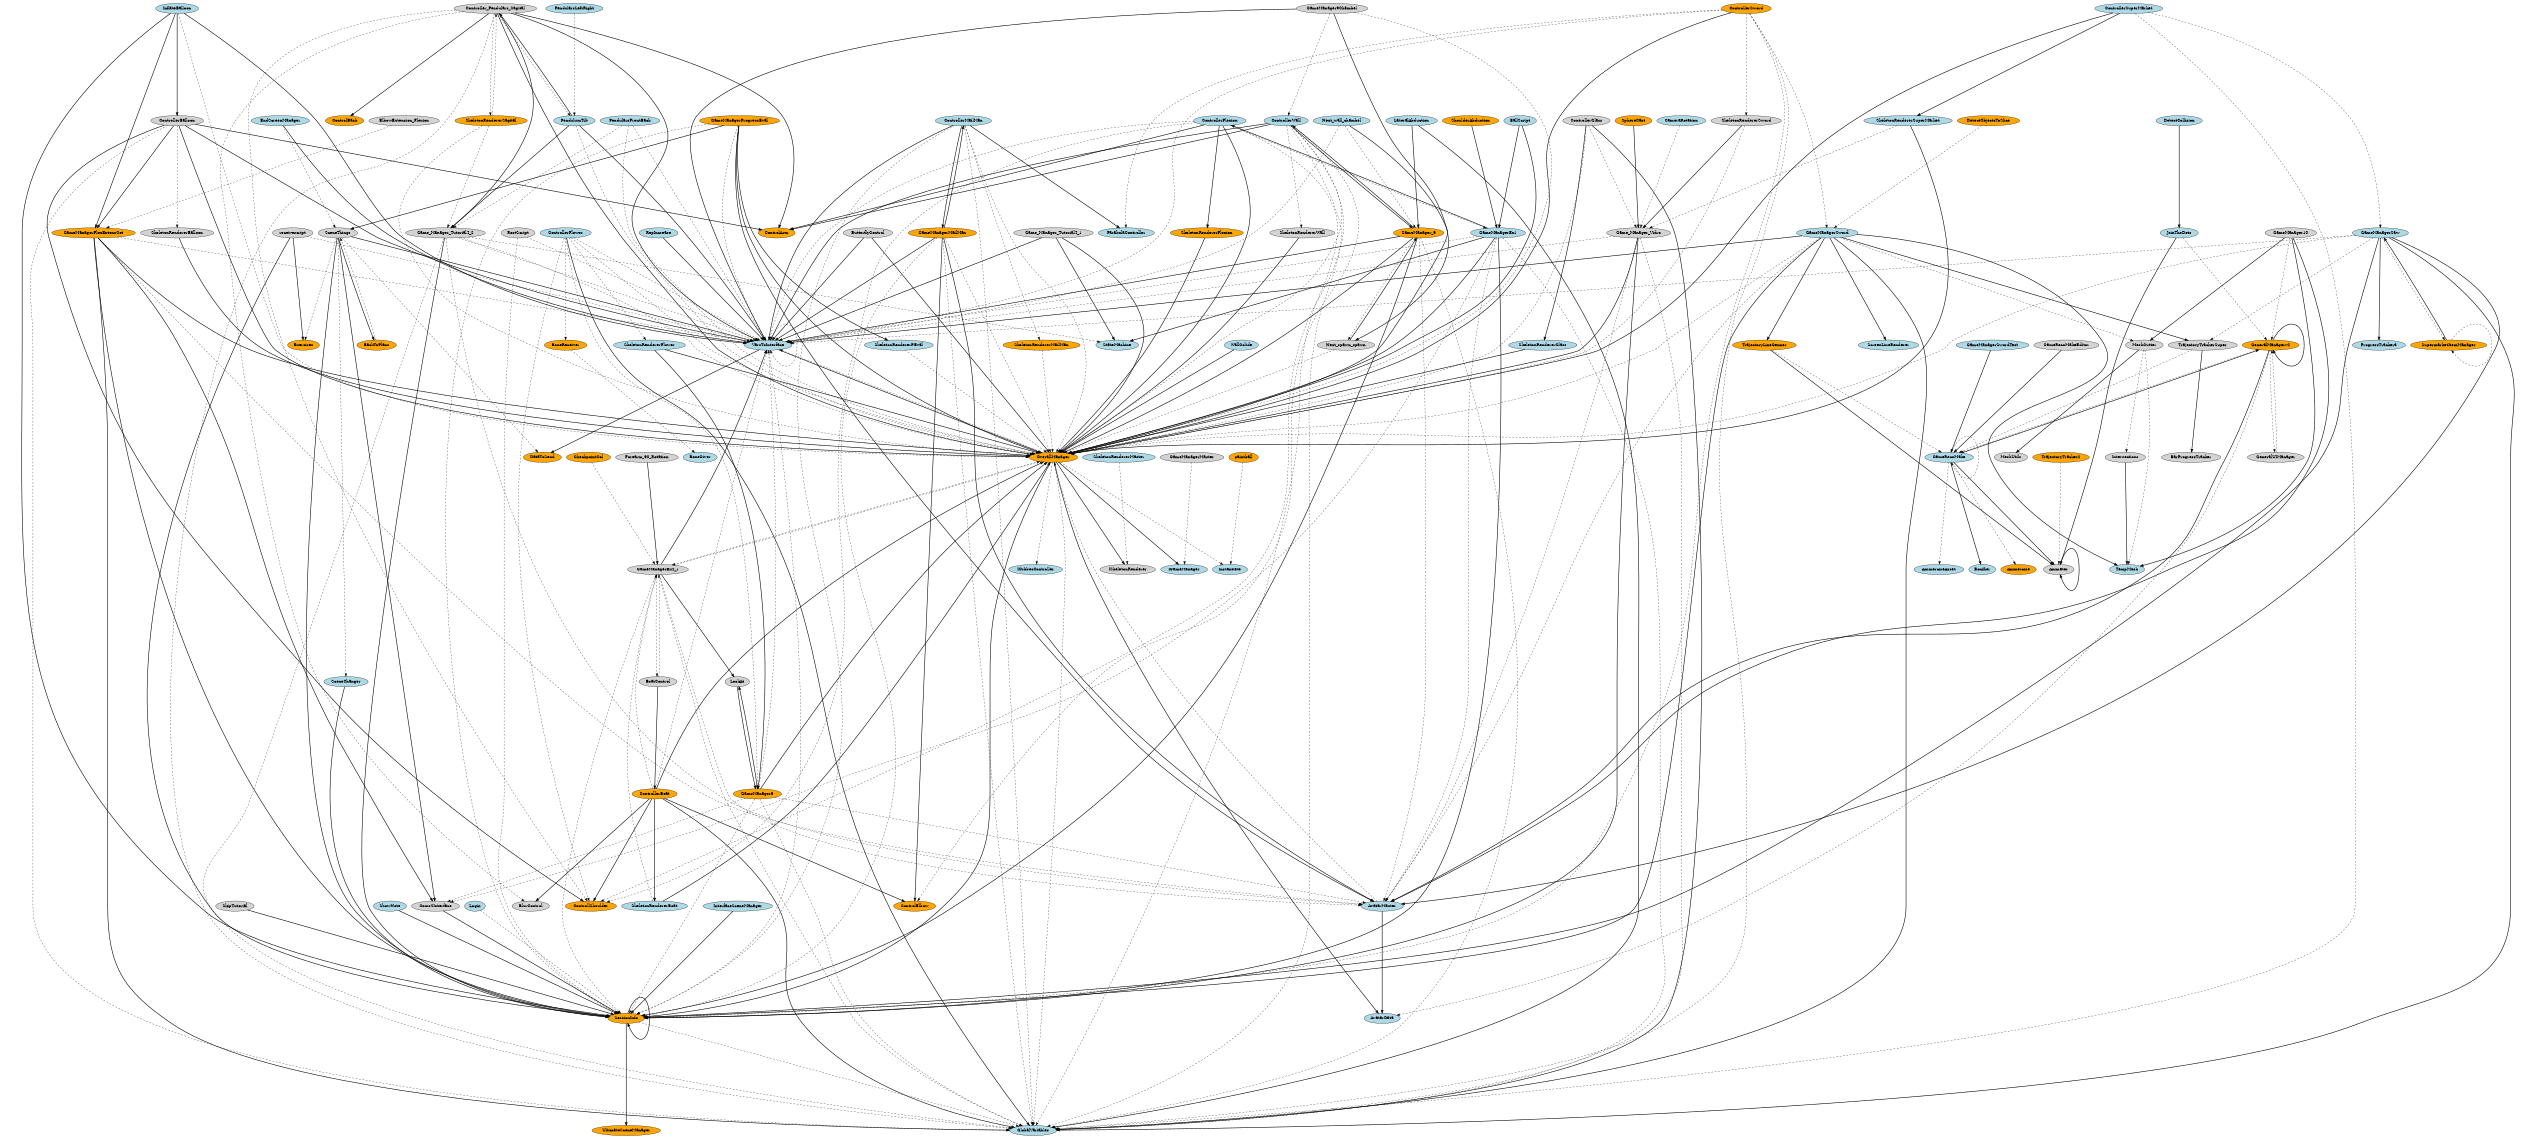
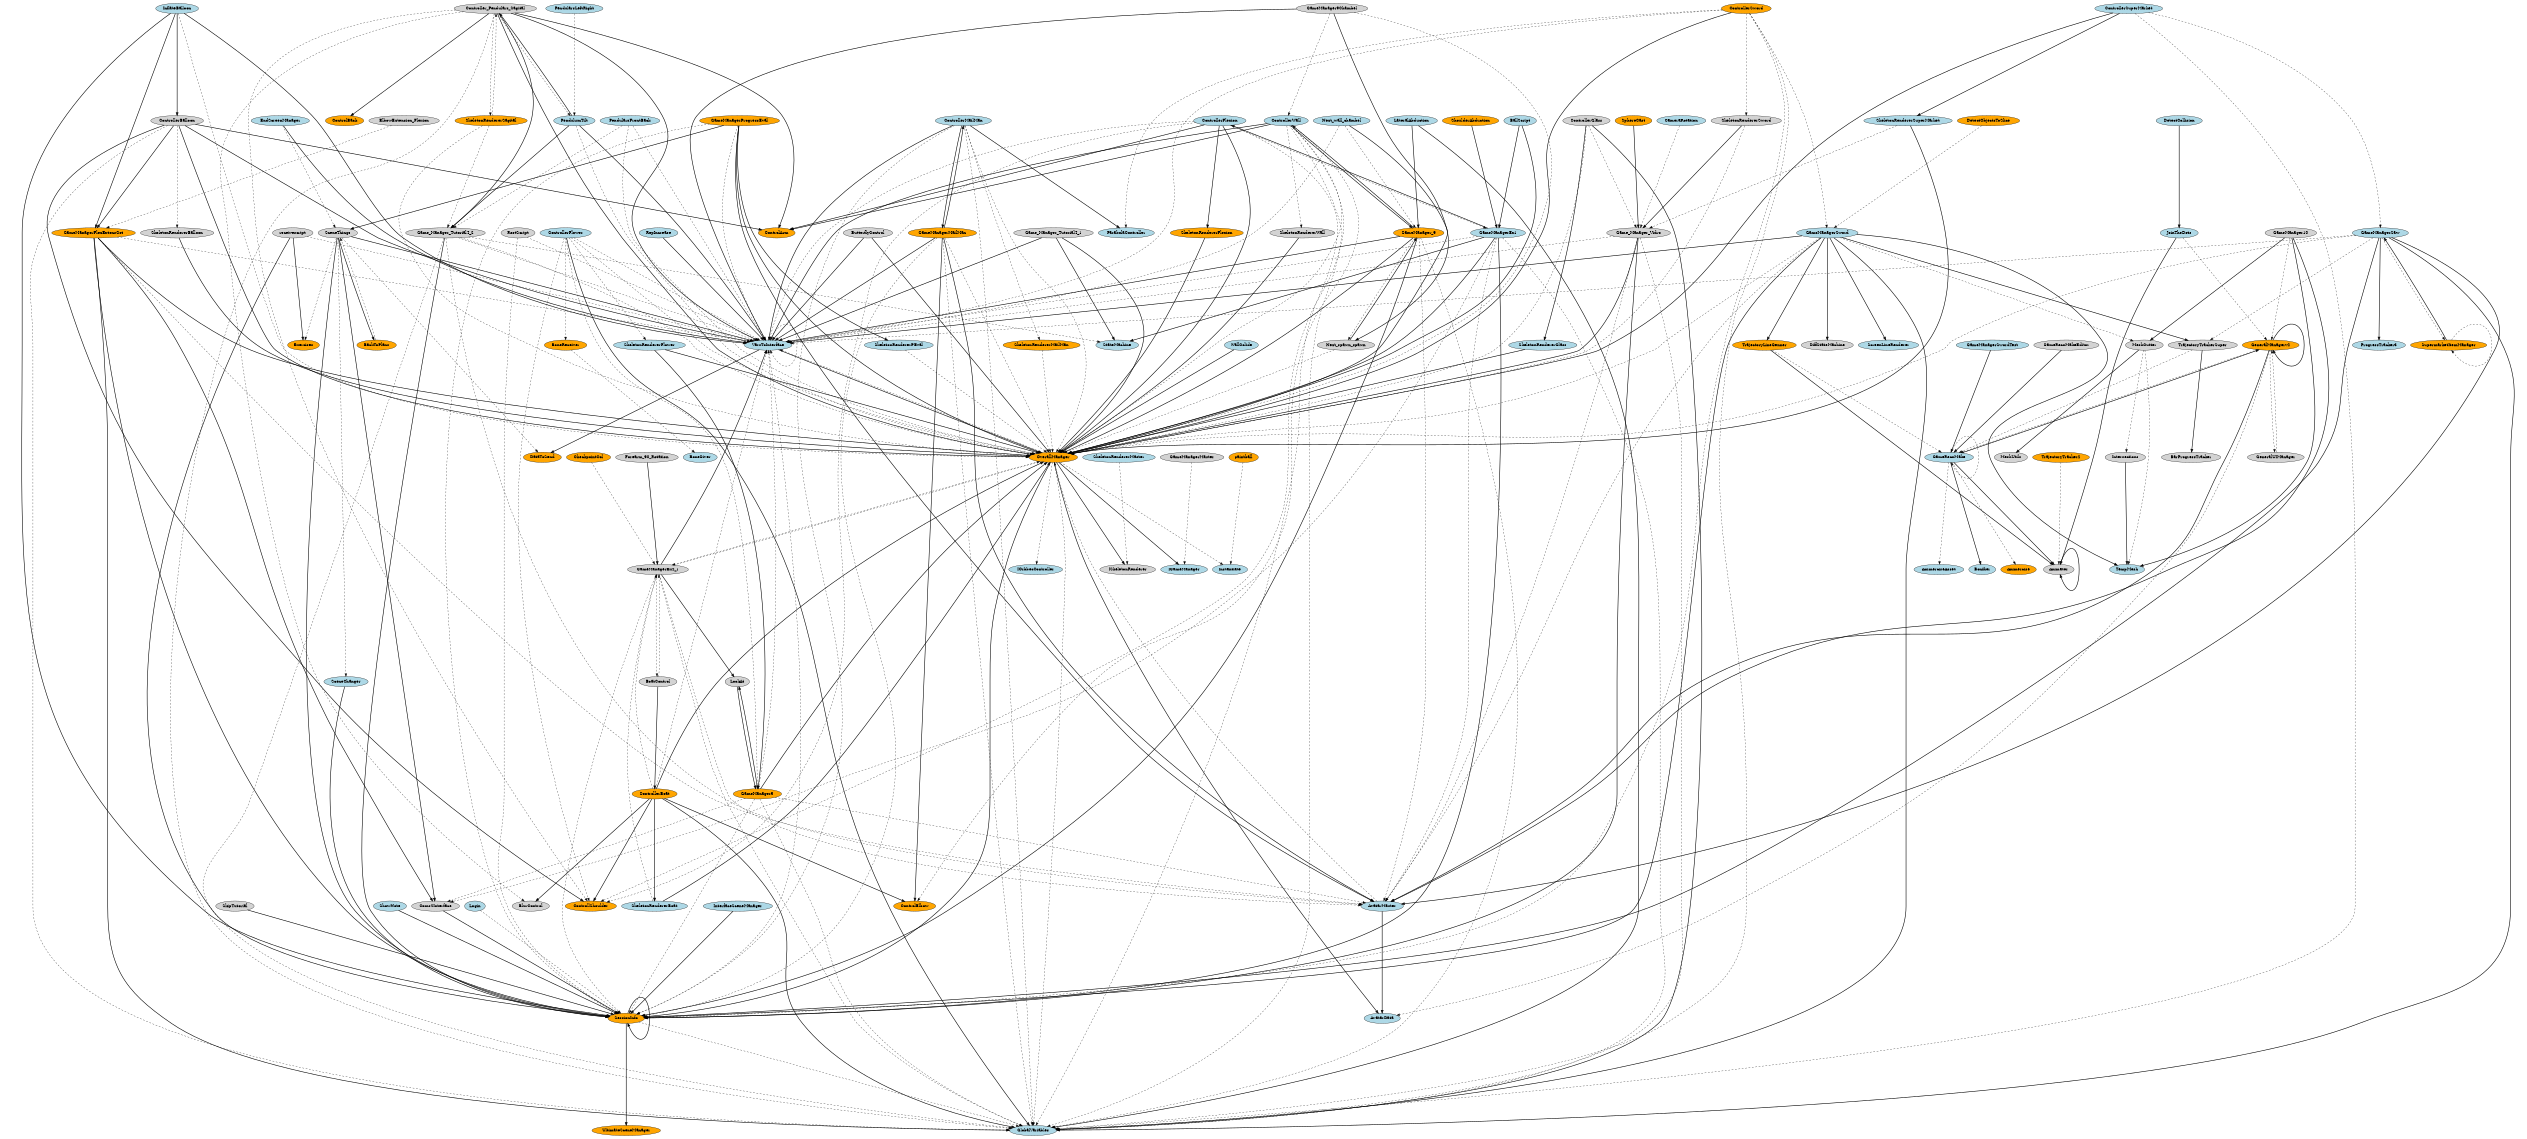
node "DiffStateMachine": added
